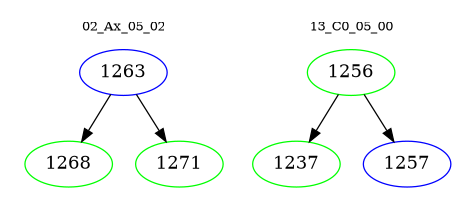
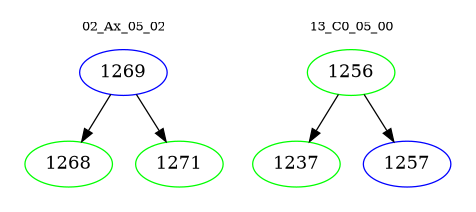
node "1263": label "1263" -> "1269"
